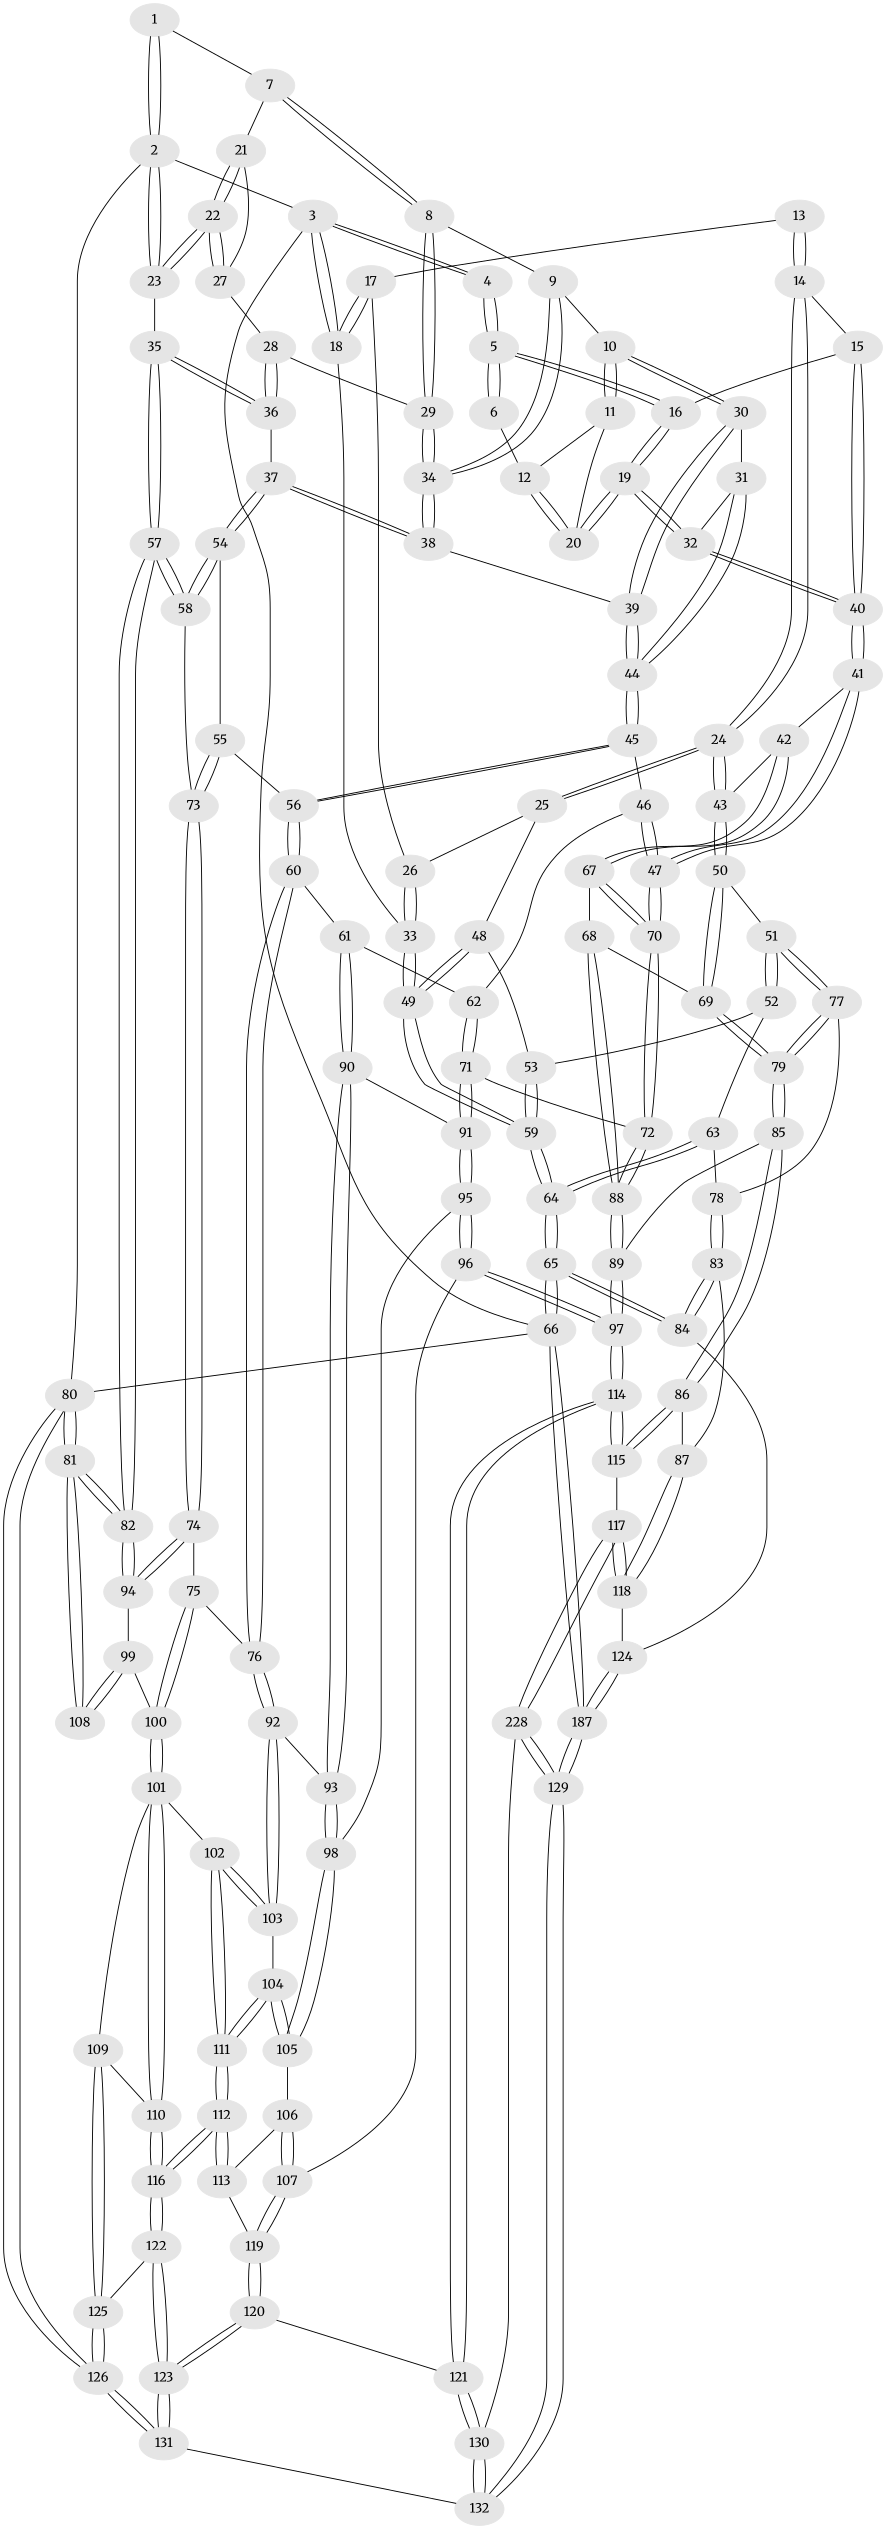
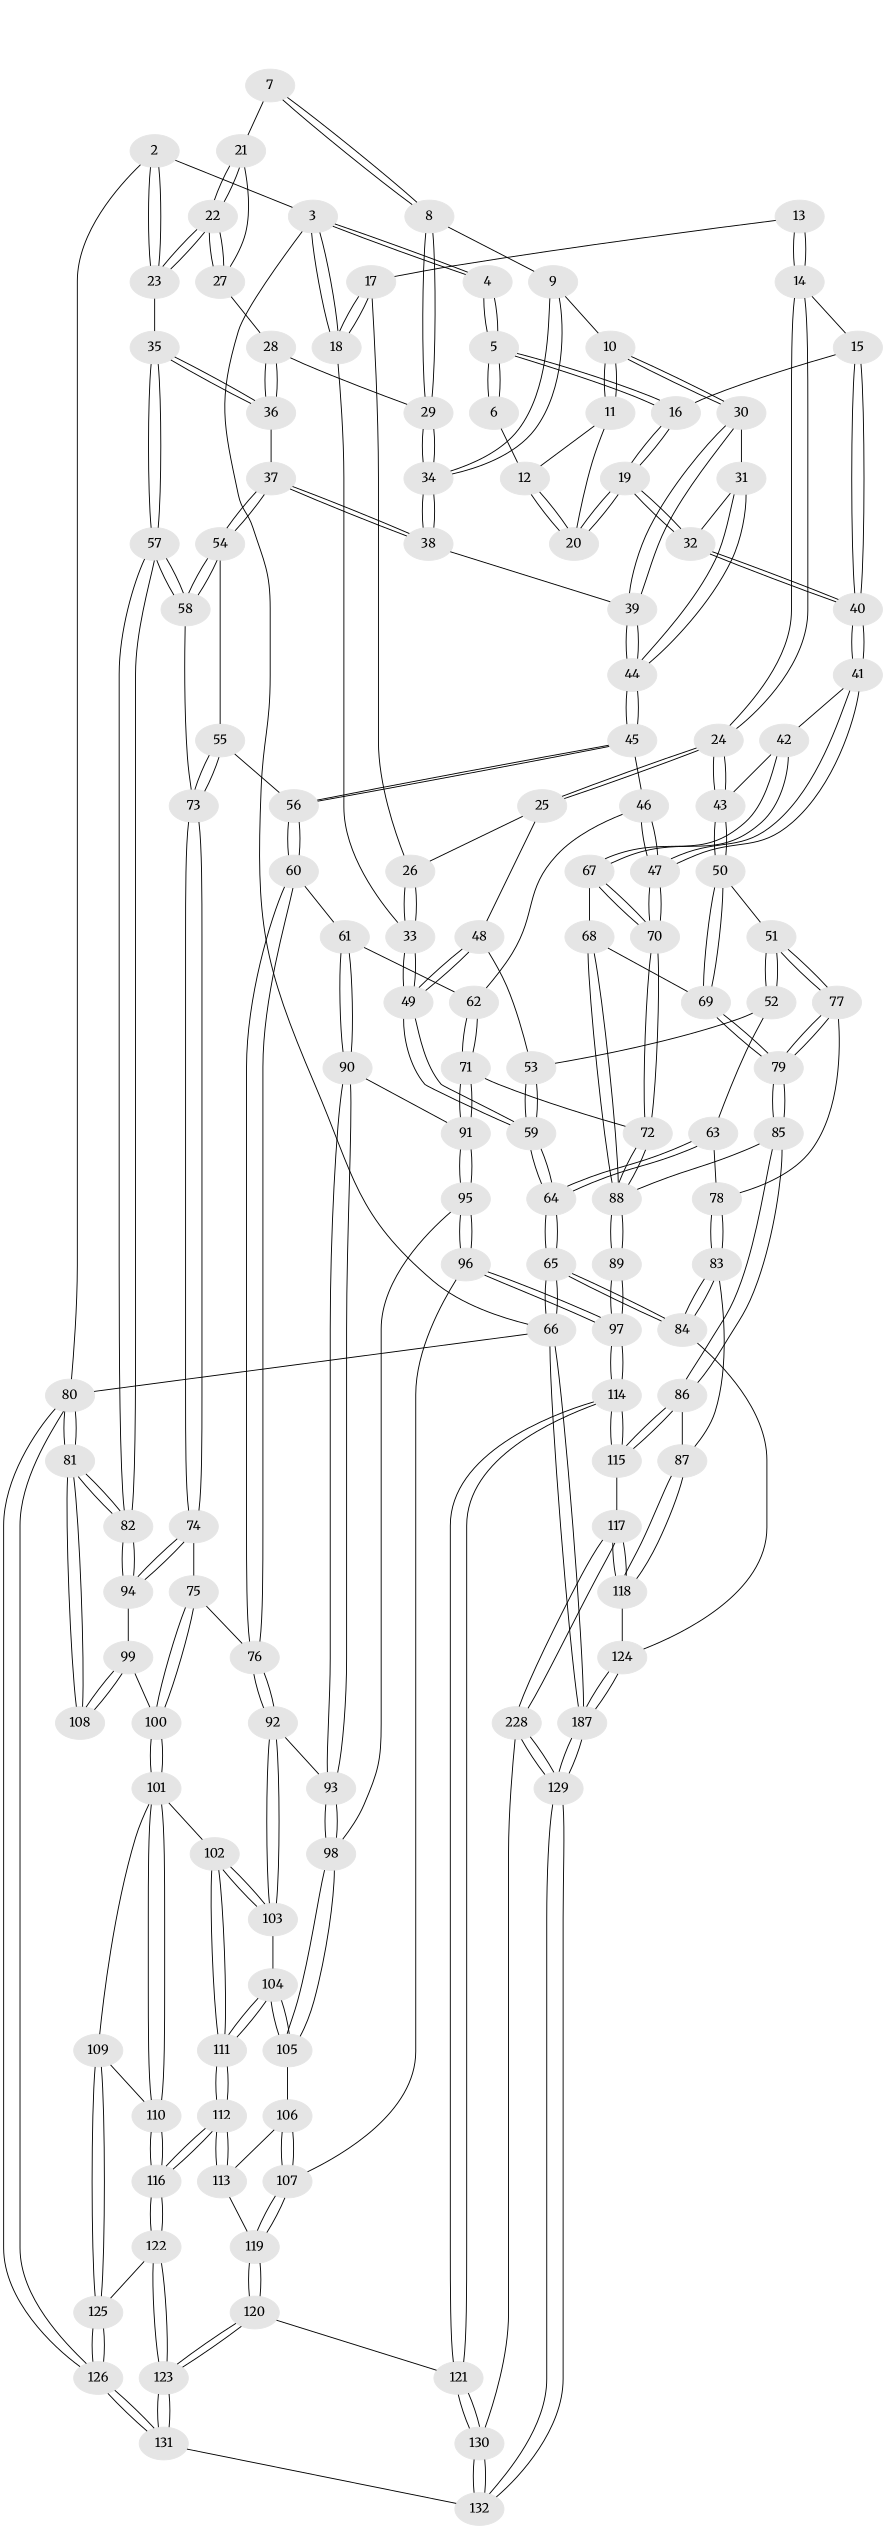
node "1": removed
edge "85" -- "89": now "85" -- "88"
